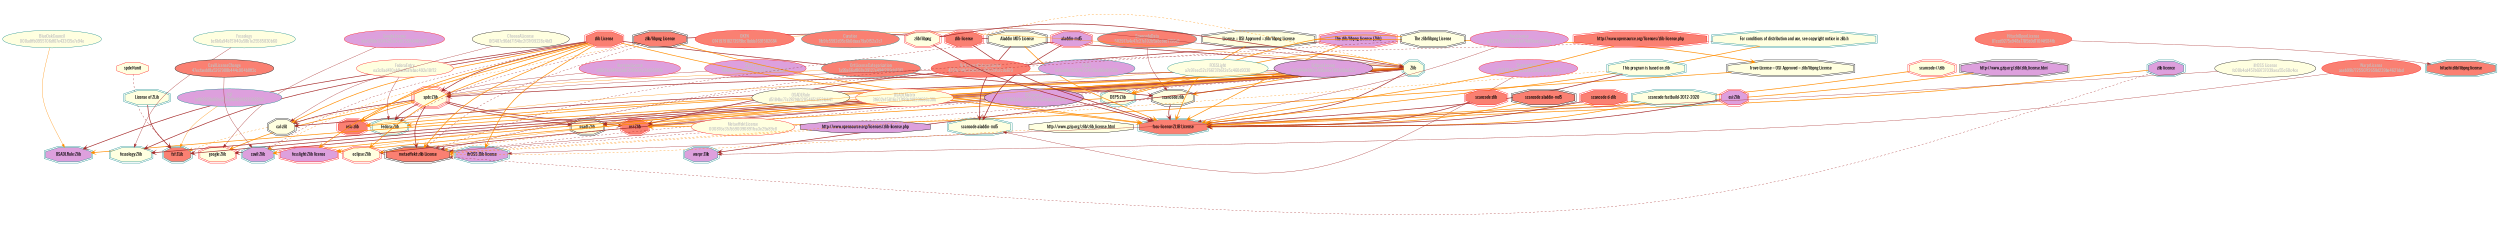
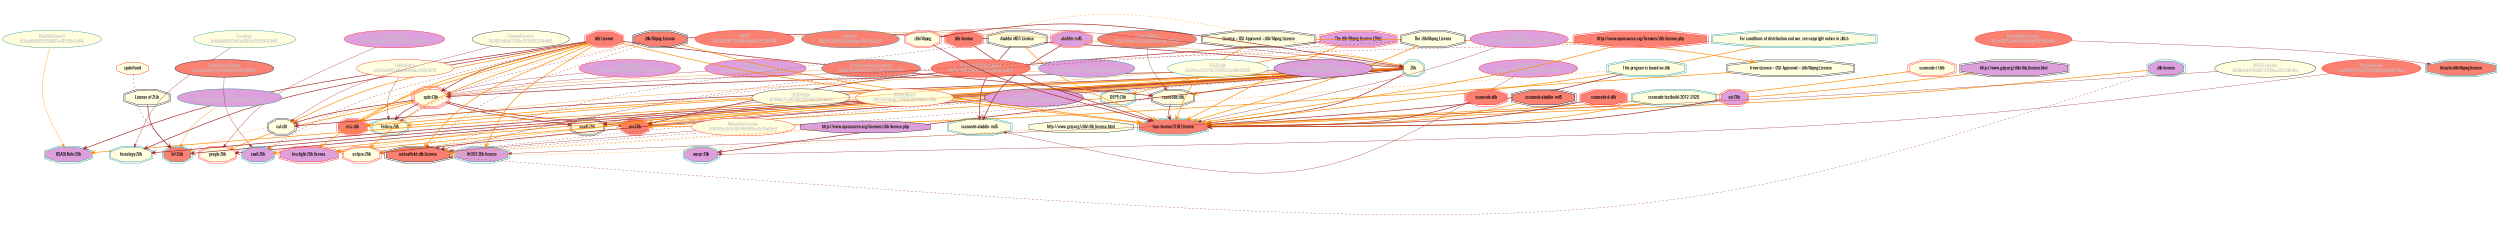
edge "The zlib/libpng License" -> "DEP5:Zlib": now "The zlib/libpng License" -> "foss-license:ZLIB License"
node "License of ZLib": color teal -> black
edge "spdx:Zlib" -> "metaeffekt:zlib License": removed
